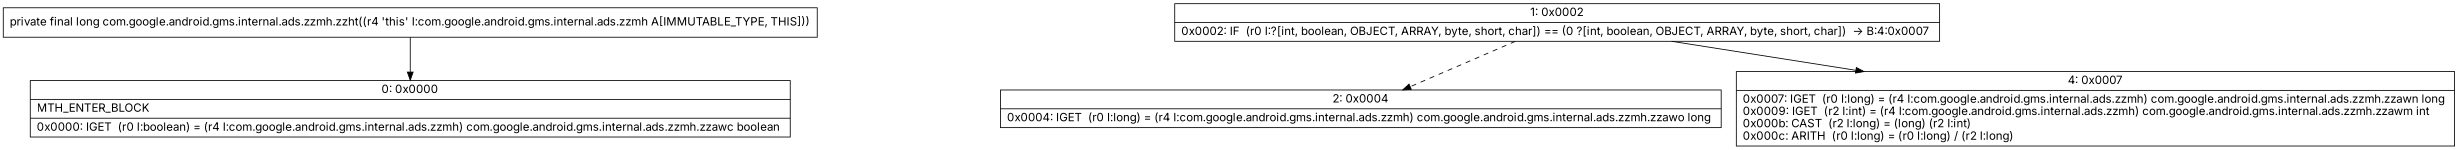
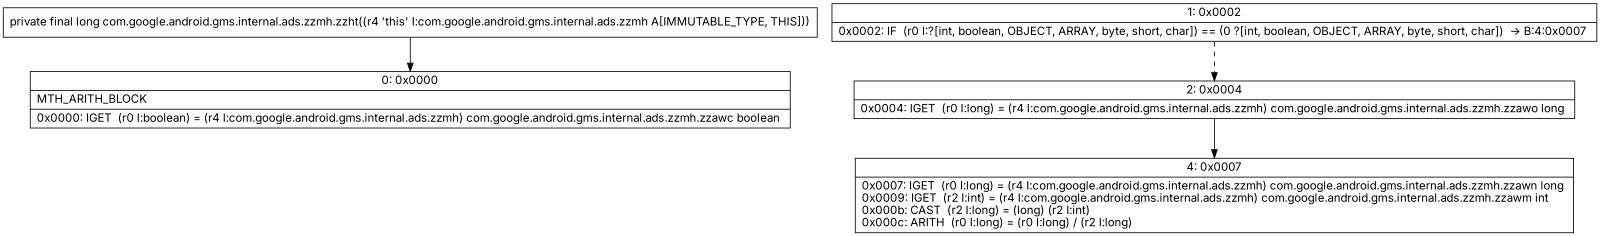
edge "1: 0x0002" -> "4: 0x0007": now "2: 0x0004" -> "4: 0x0007"
node "0: 0x0000": text "MTH_ENTER_BLOCK" -> "MTH_ARITH_BLOCK"
